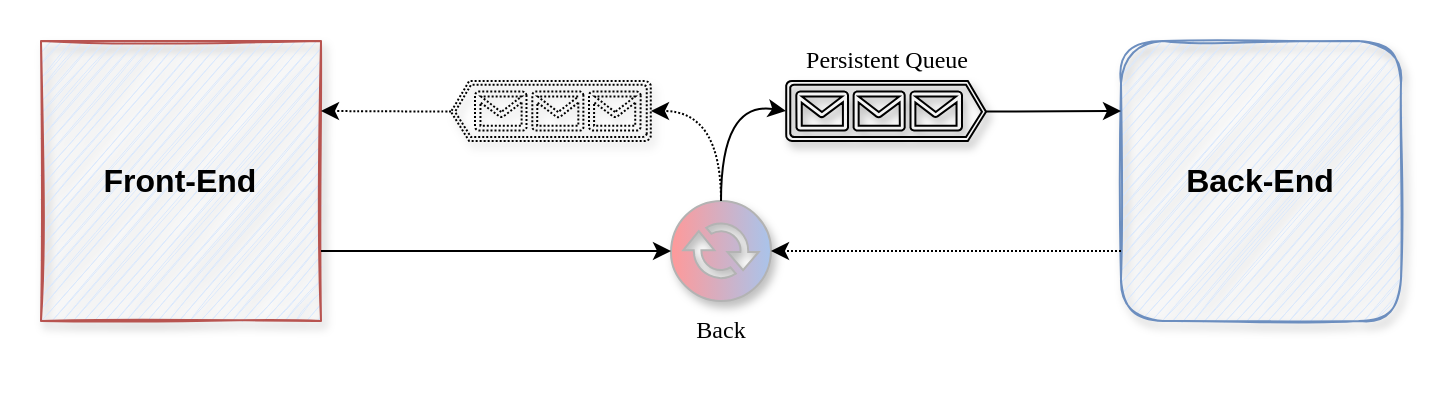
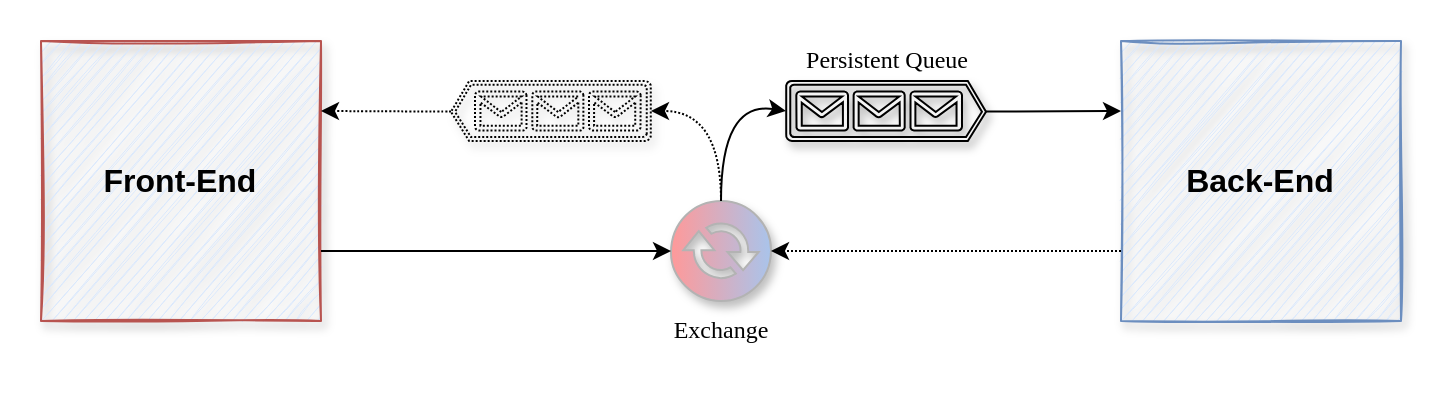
node "Back-End": shape rounded rectangle -> rectangle
node "Back": label "Back" -> "Exchange"
